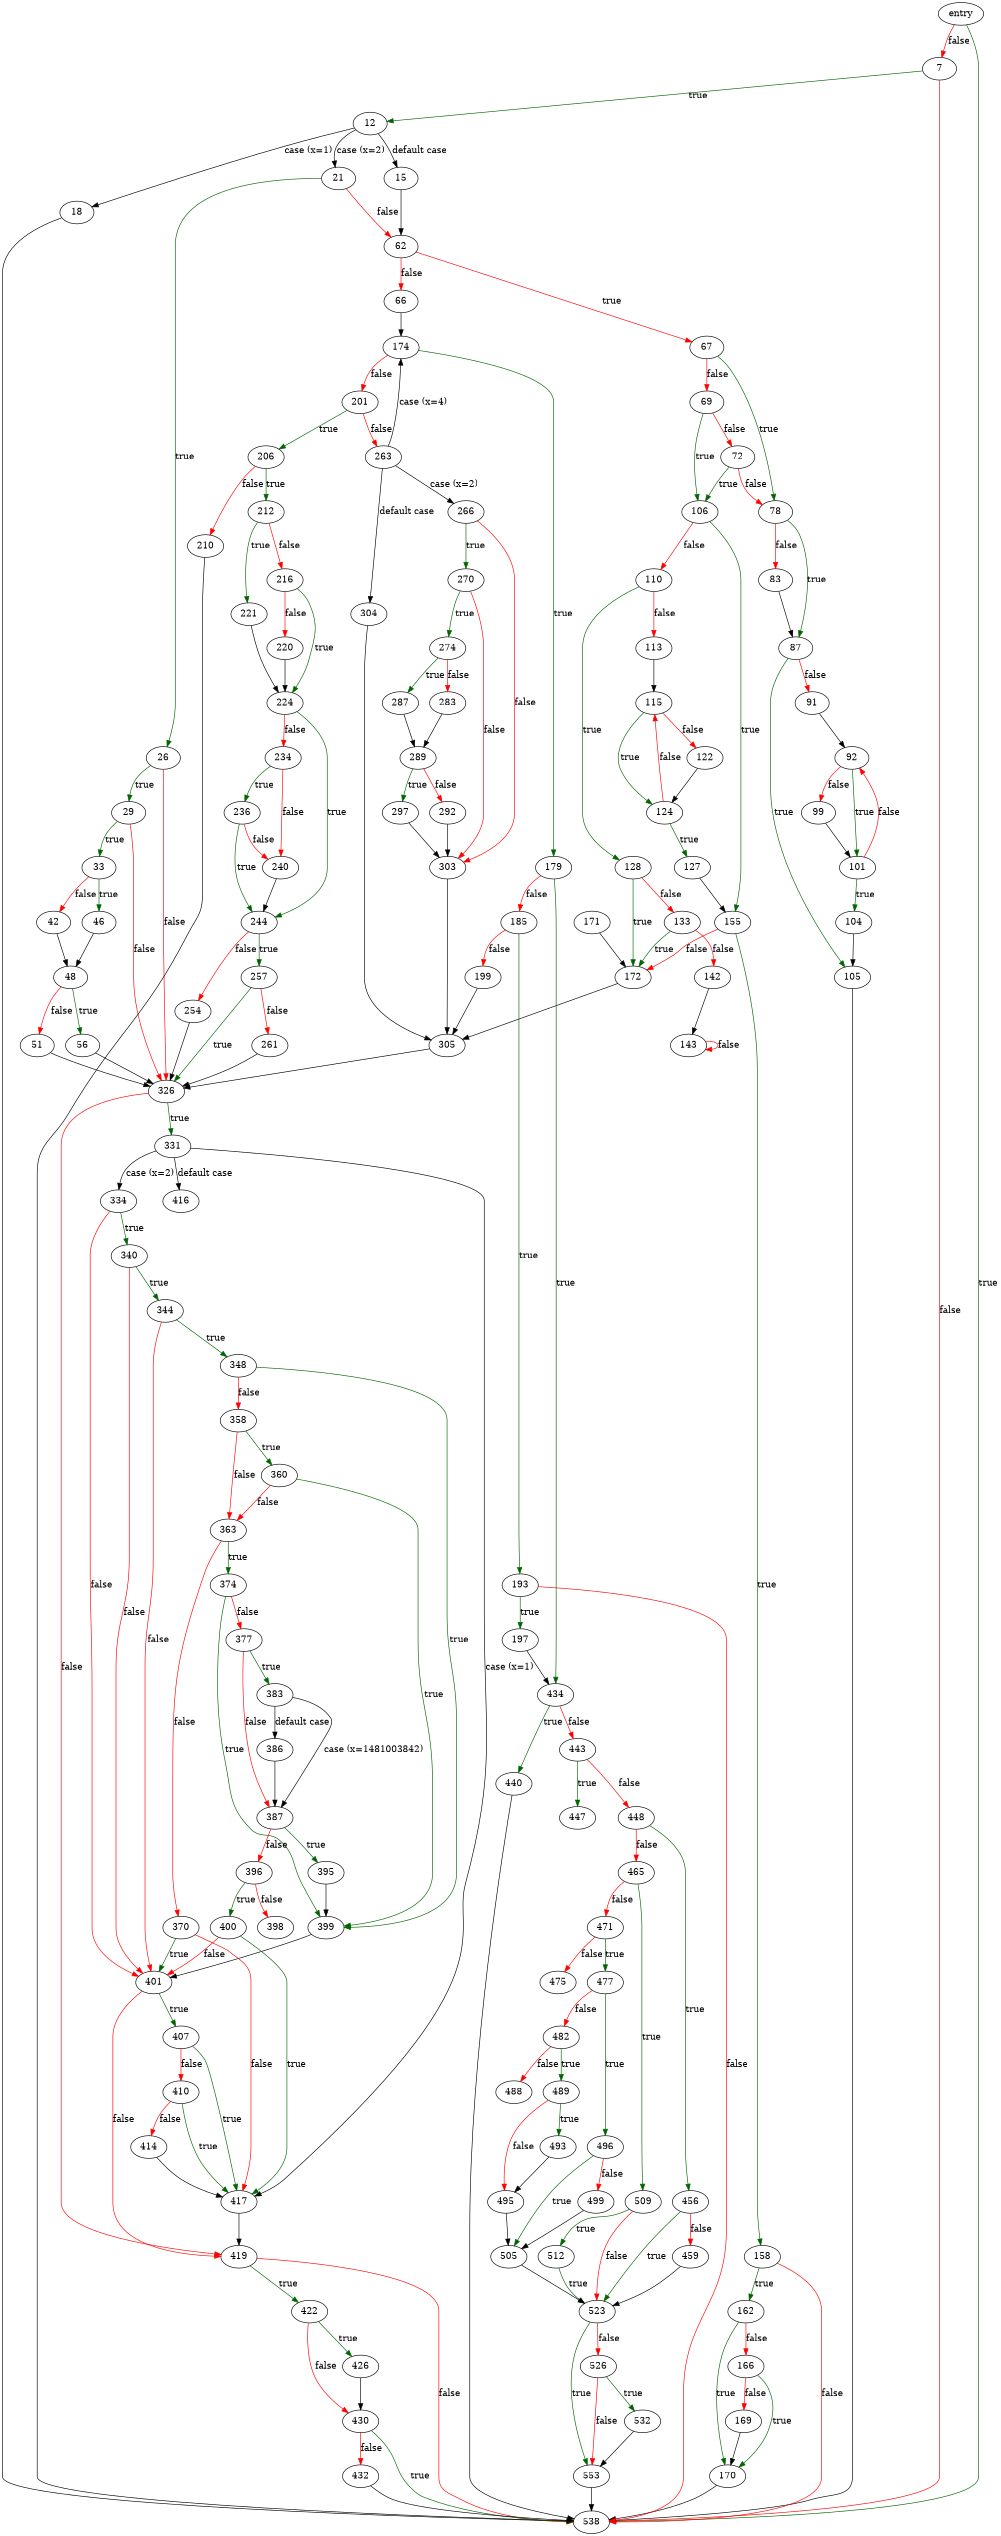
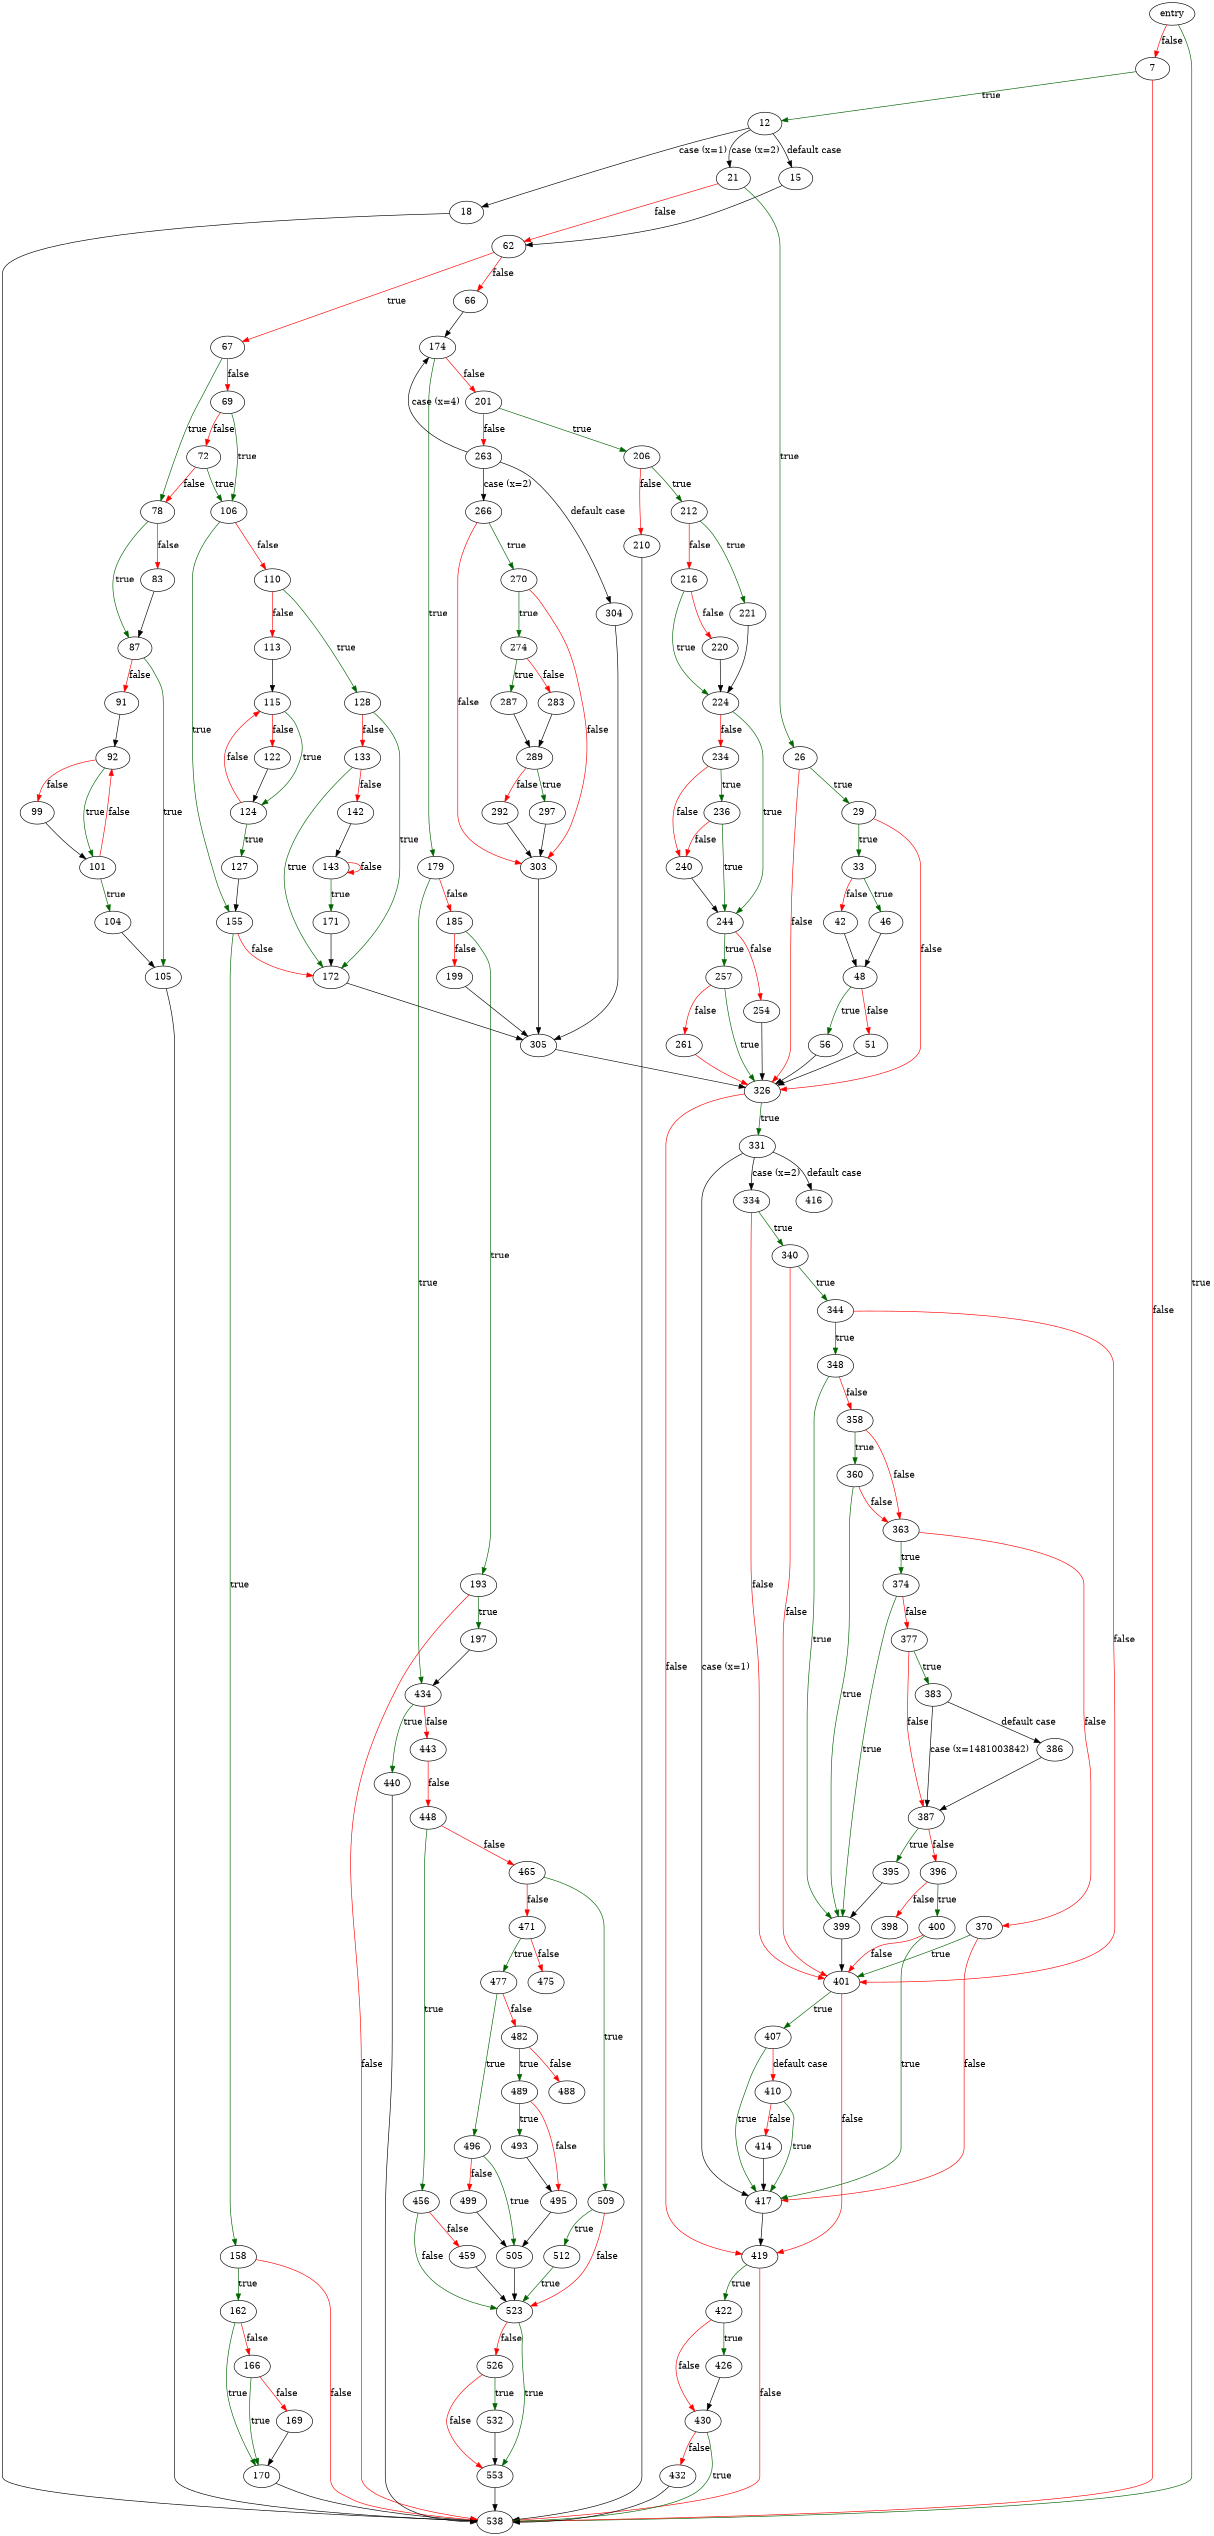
edge "143" -> "171": added, label "true"
edge "261" -> "326": color black -> red
node "447": removed
edge "407" -> "410": label "false" -> "default case"
edge "456" -> "523": label "true" -> "false"
